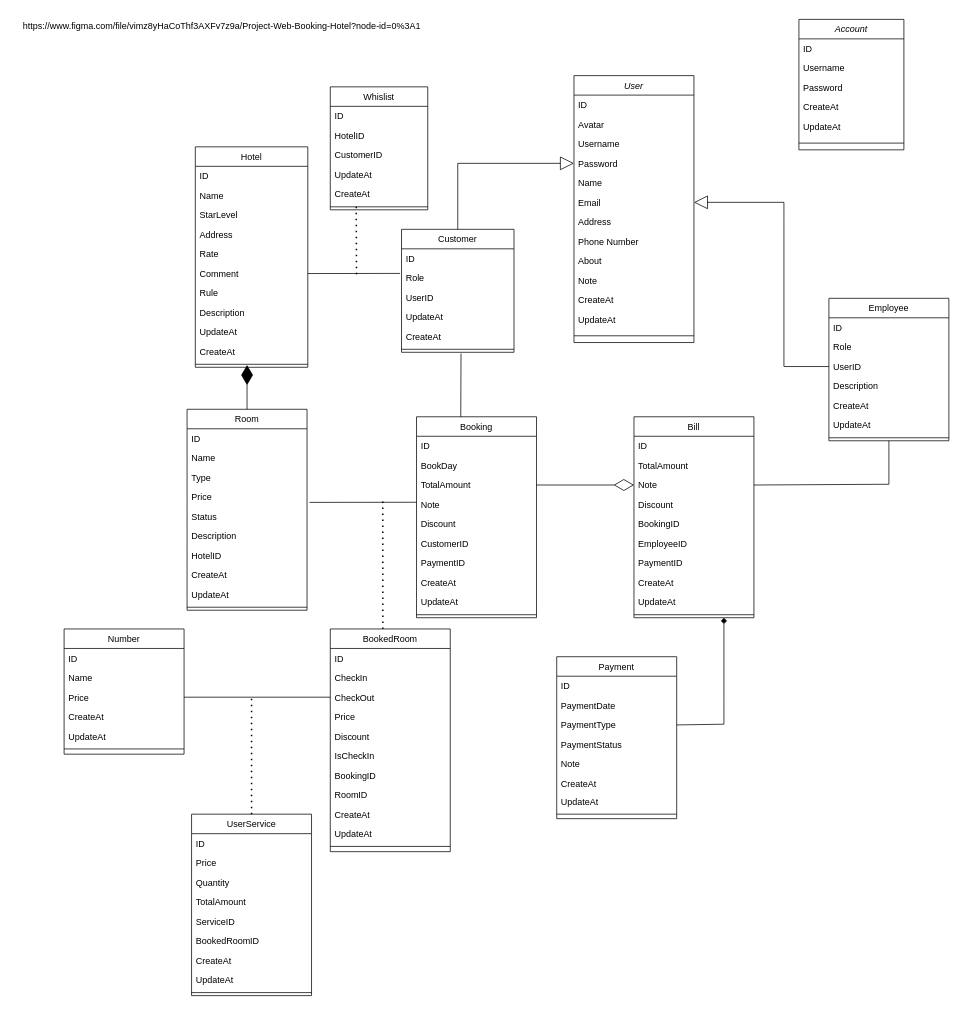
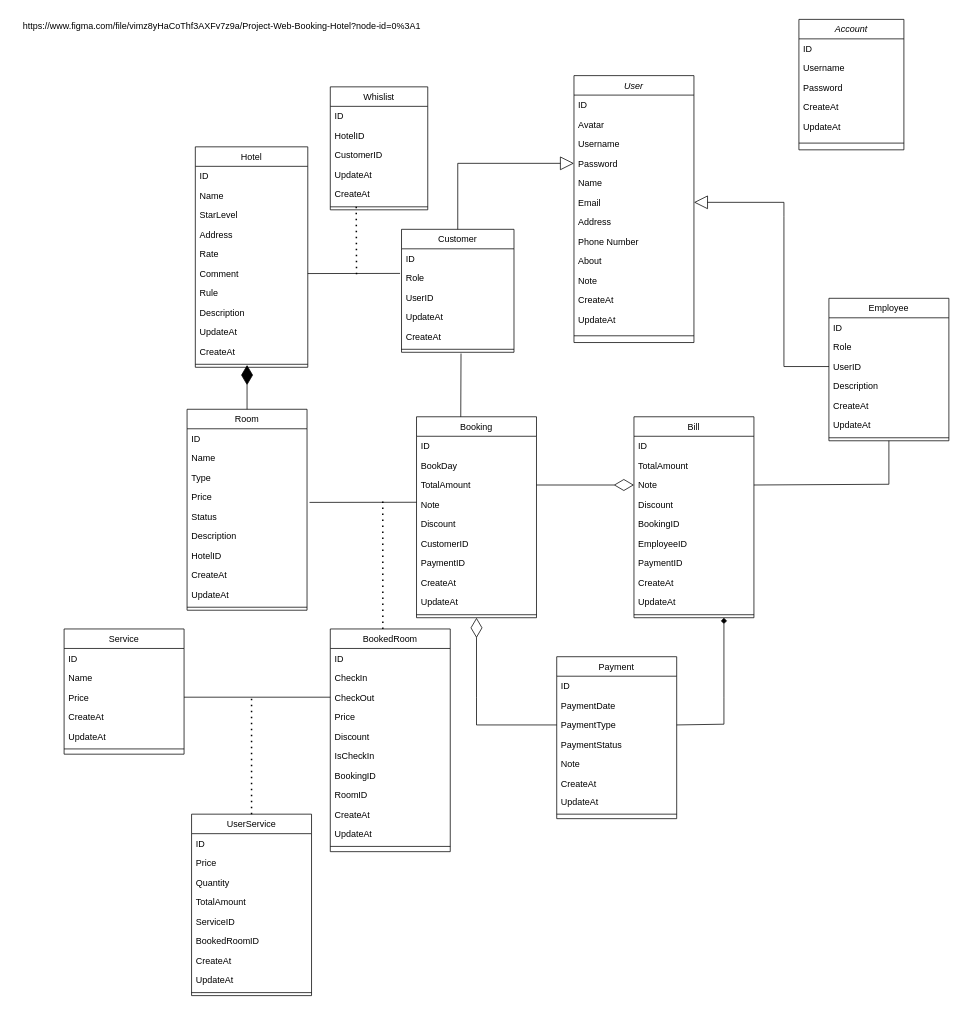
node "Number": label "Number" -> "Service"
edge "PaymentType" -> "Booking": added
